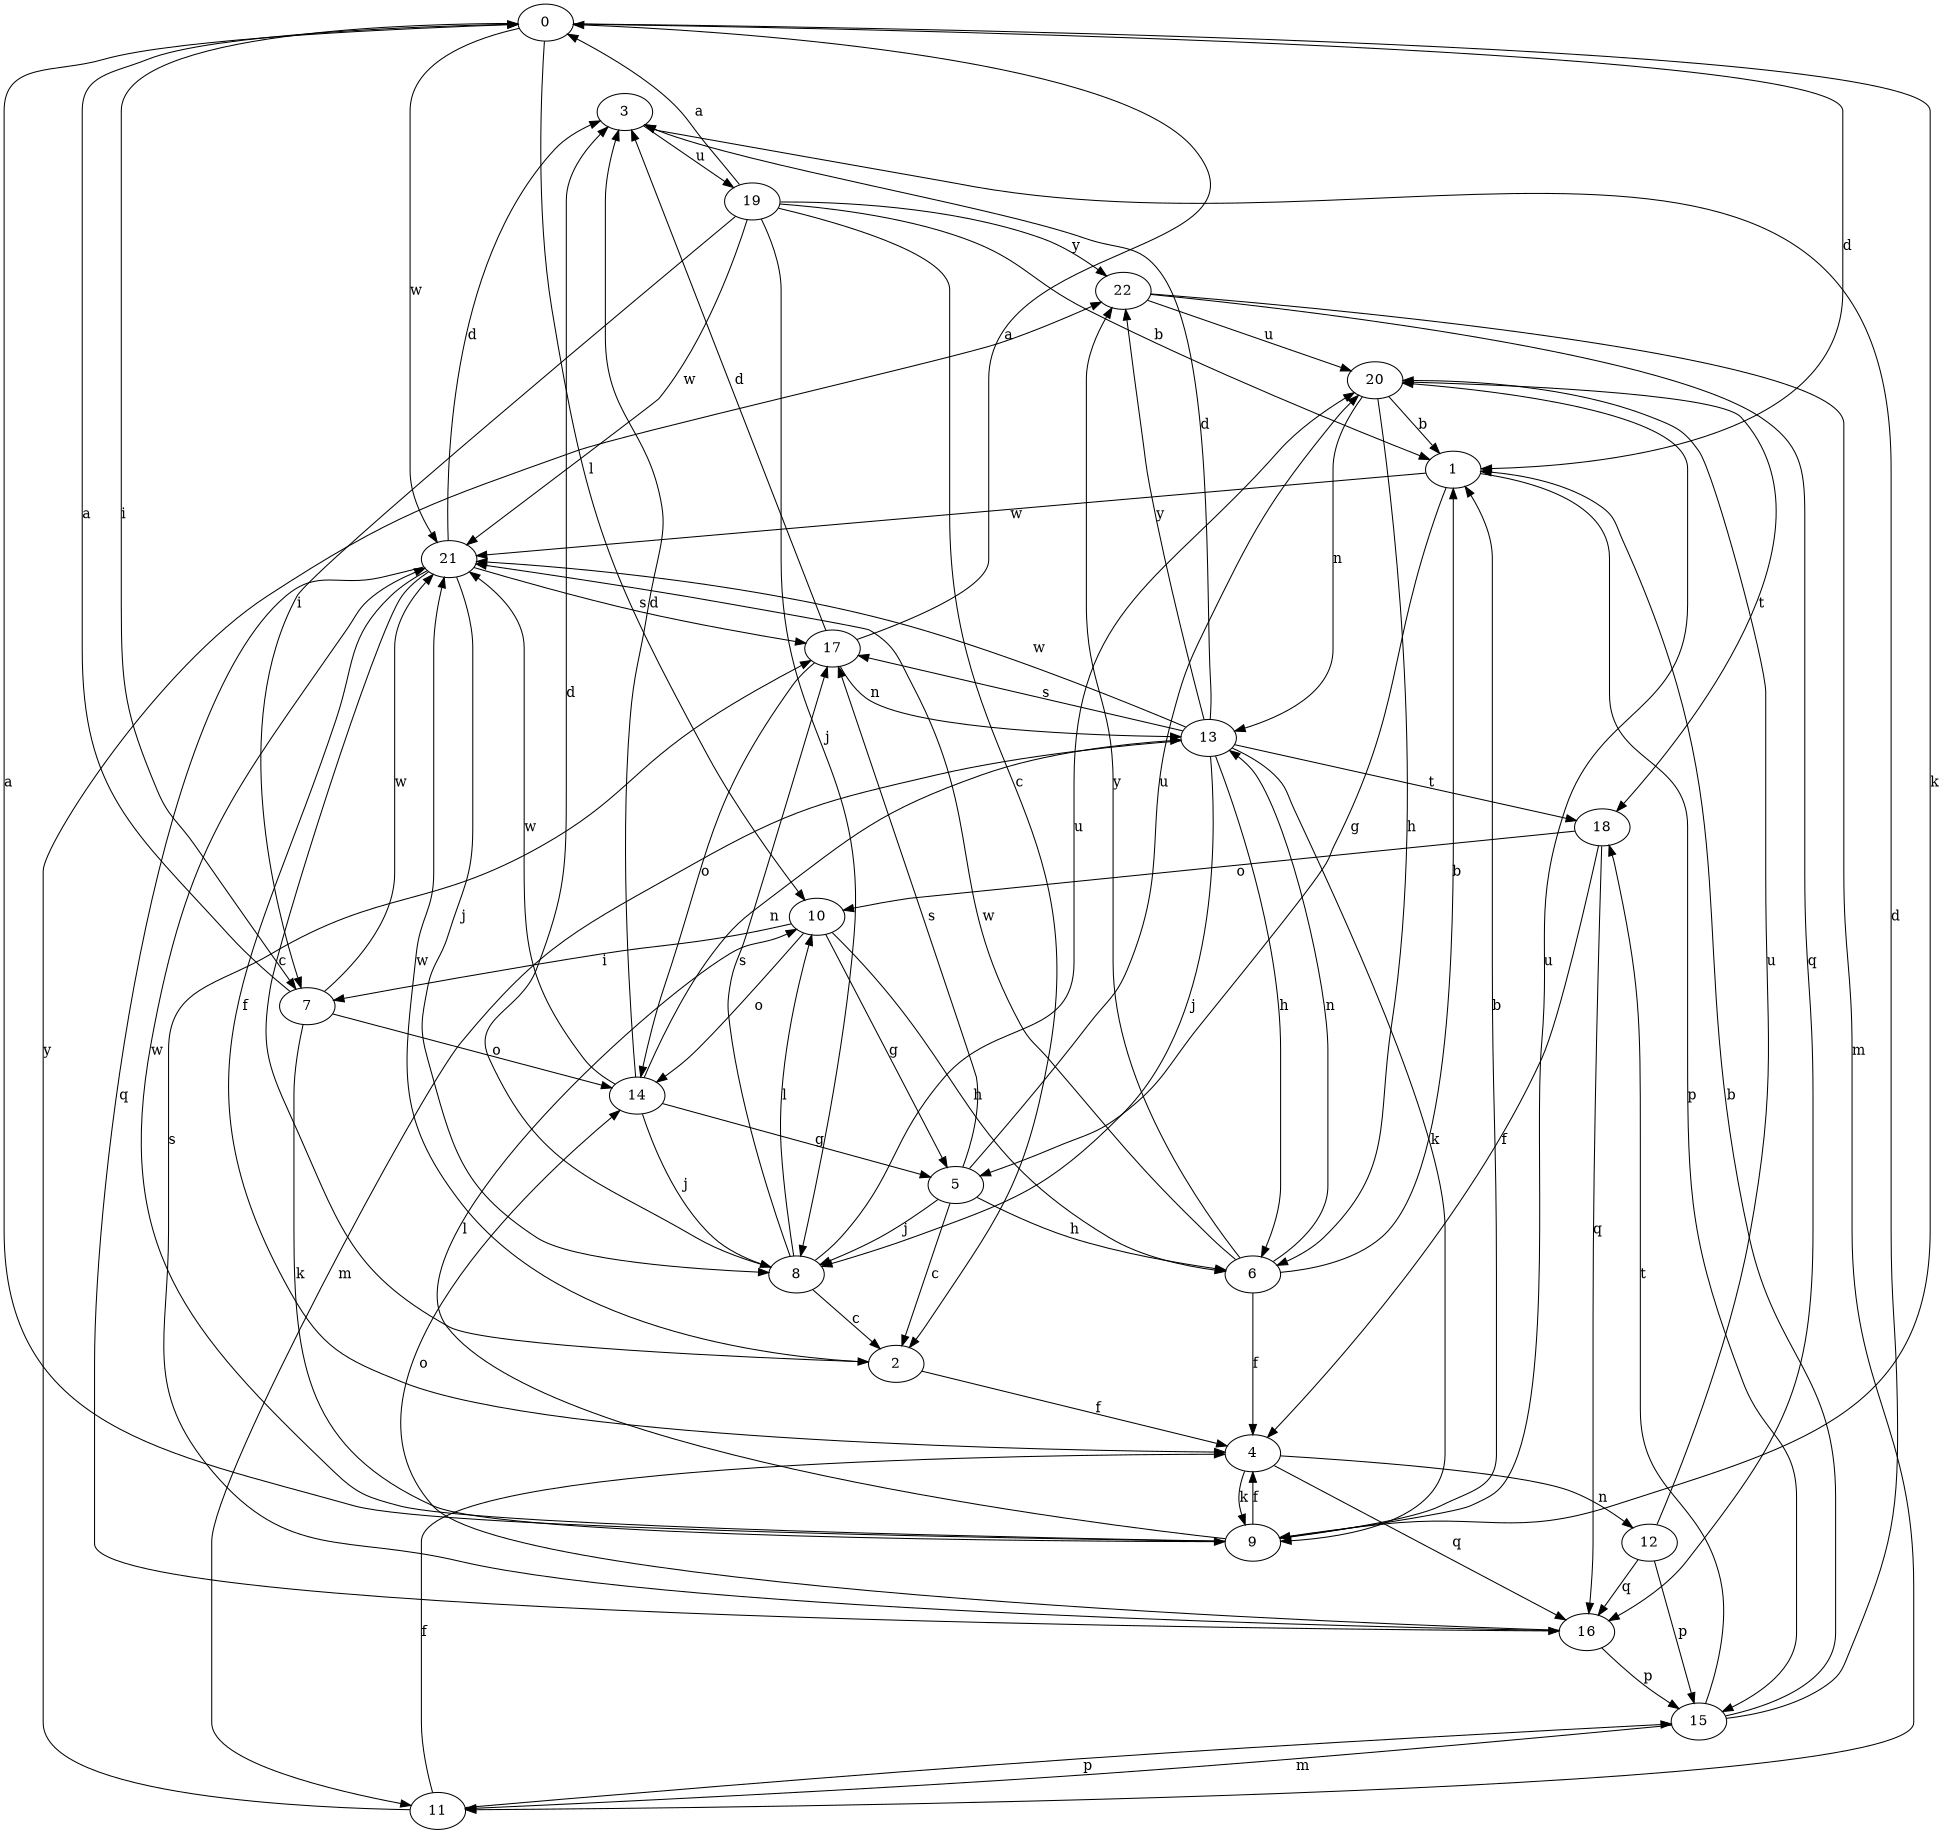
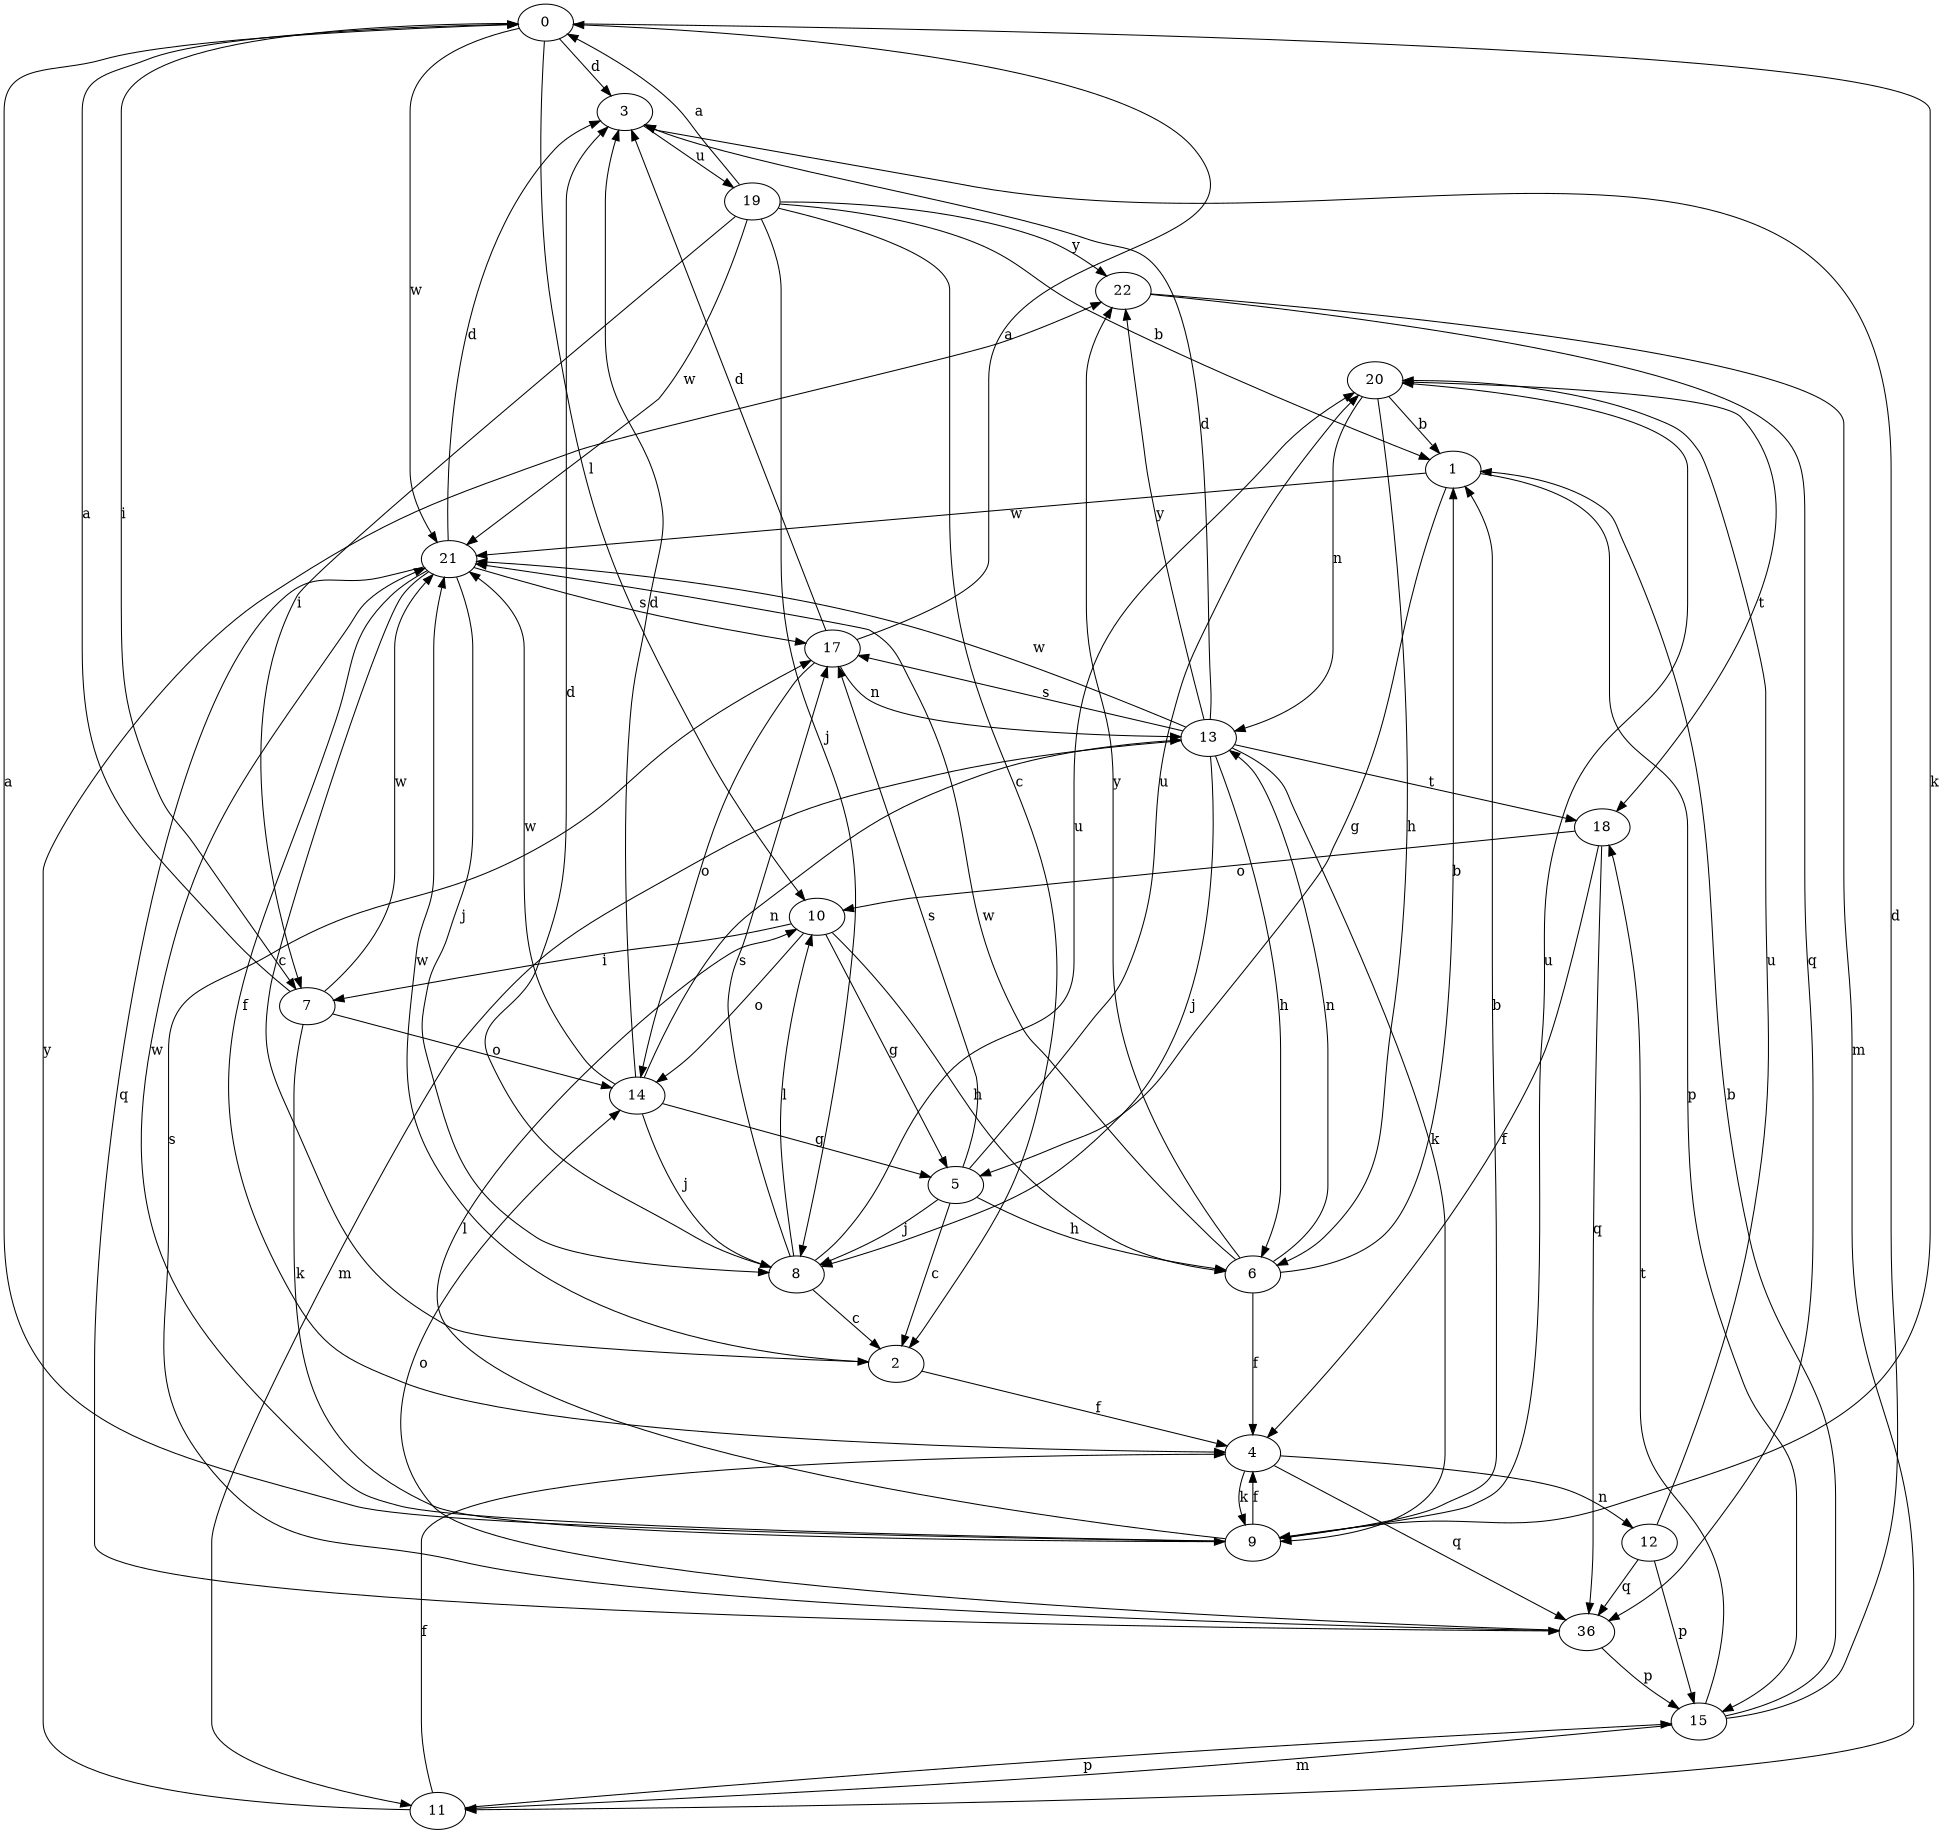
edge "0" -> "1": now "0" -> "3"
edge "22" -> "20": removed, label "u"
node "16": label "16" -> "36"
